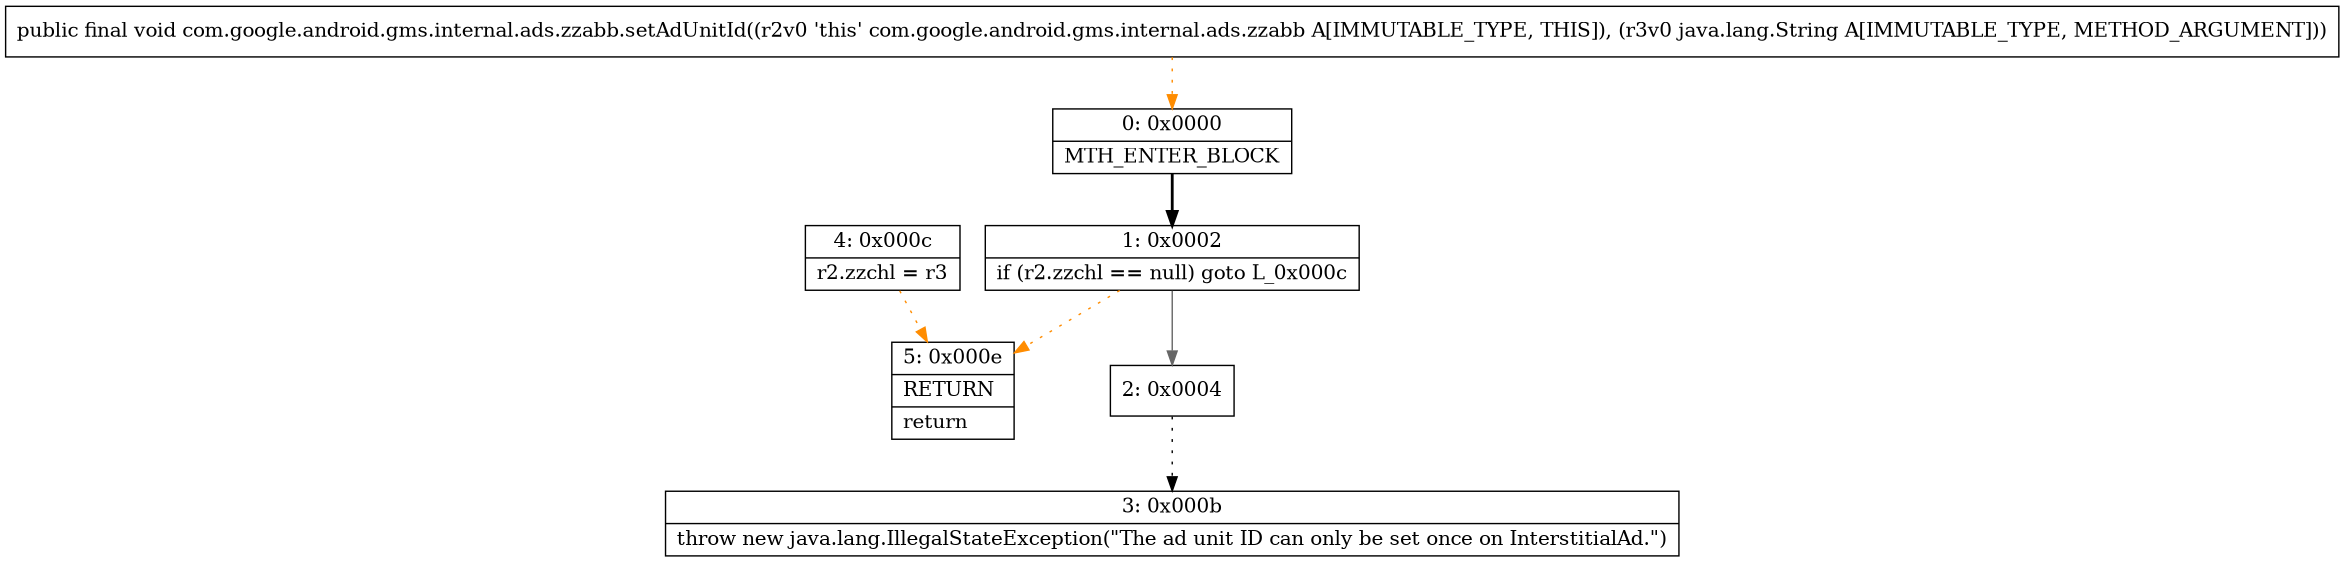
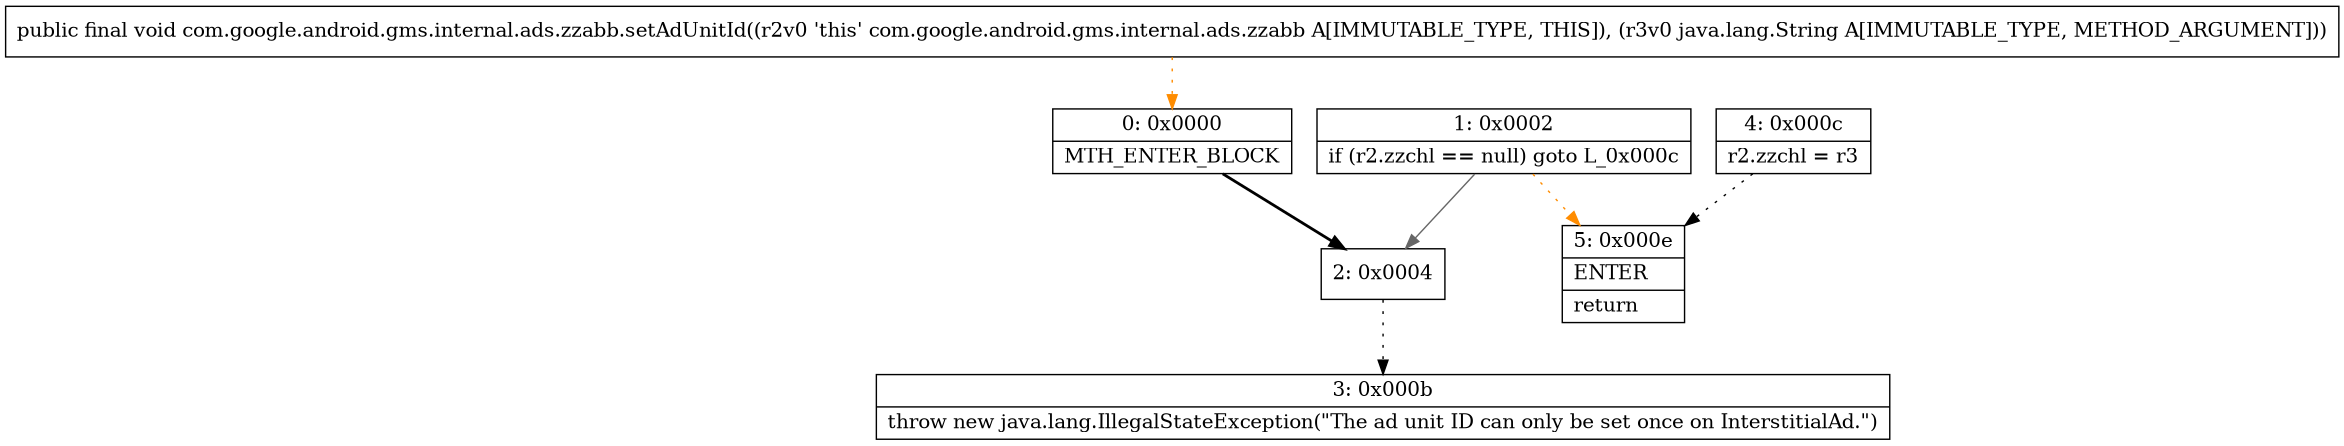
edge "0: 0x0000" -> "1: 0x0002": now "0: 0x0000" -> "2: 0x0004"
edge "4: 0x000c" -> "5: 0x000e": color darkorange -> black
node "5: 0x000e": text "RETURN" -> "ENTER"
